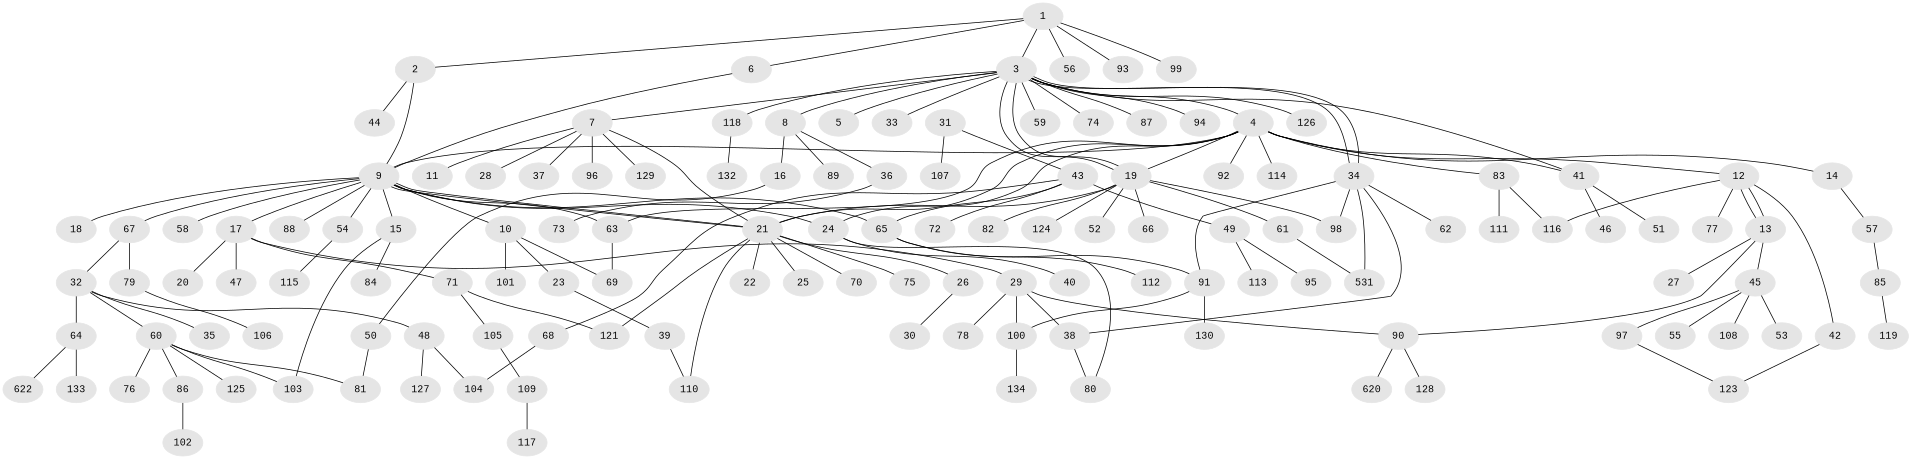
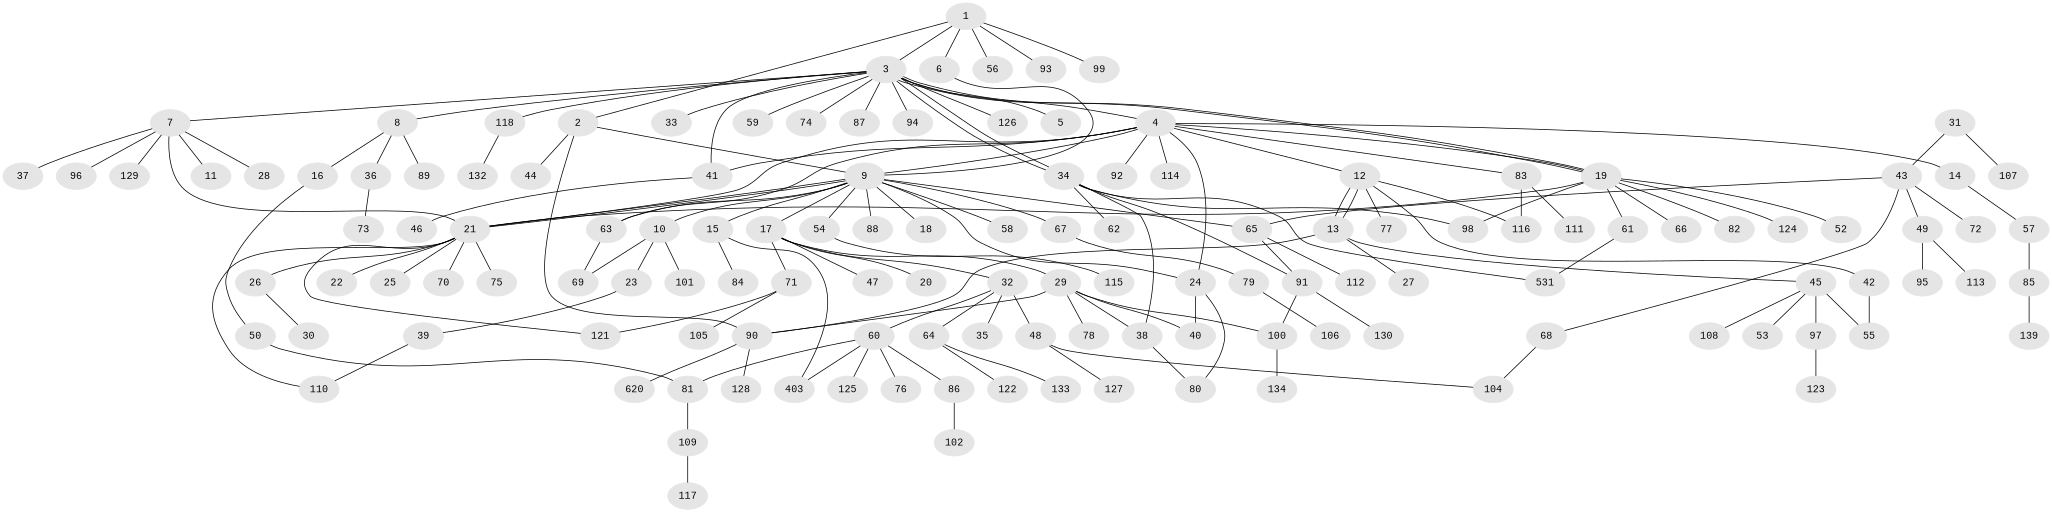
node "51": removed
edge "67" -- "32": now "17" -- "32"
edge "2" -- "90": added
edge "29" -- "40": added
node "119": label "119" -> "139"
edge "105" -- "109": now "81" -- "109"
edge "42" -- "123": now "42" -- "55"
node "622": label "622" -> "122"
node "103": label "103" -> "403"
